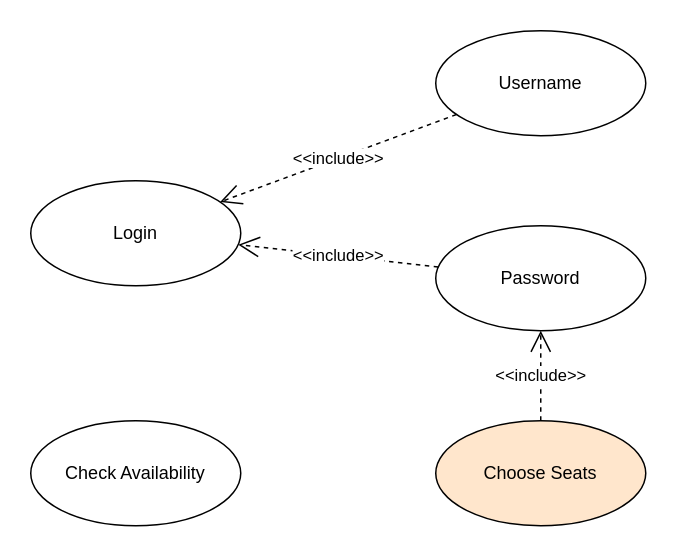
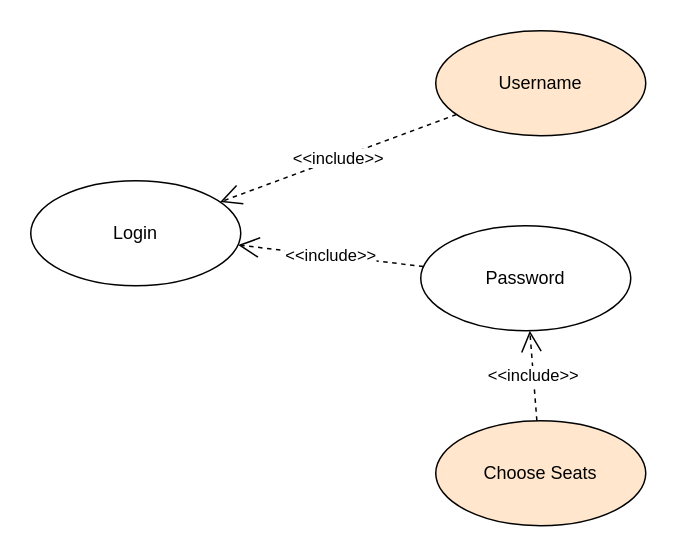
node "Username": fillcolor #ffffff -> #ffe6cc
node "Password": moved (541, 278) -> (526, 278)
node "Check Availability": removed
